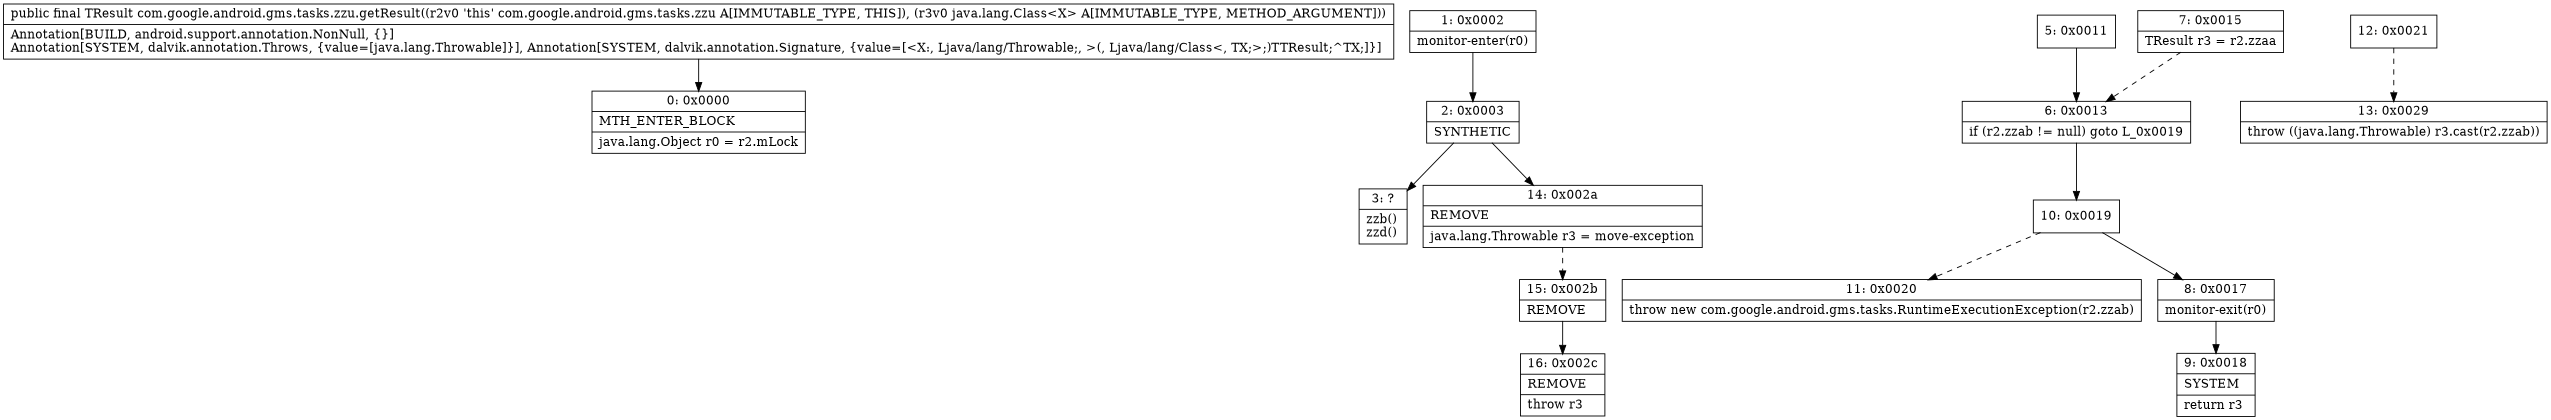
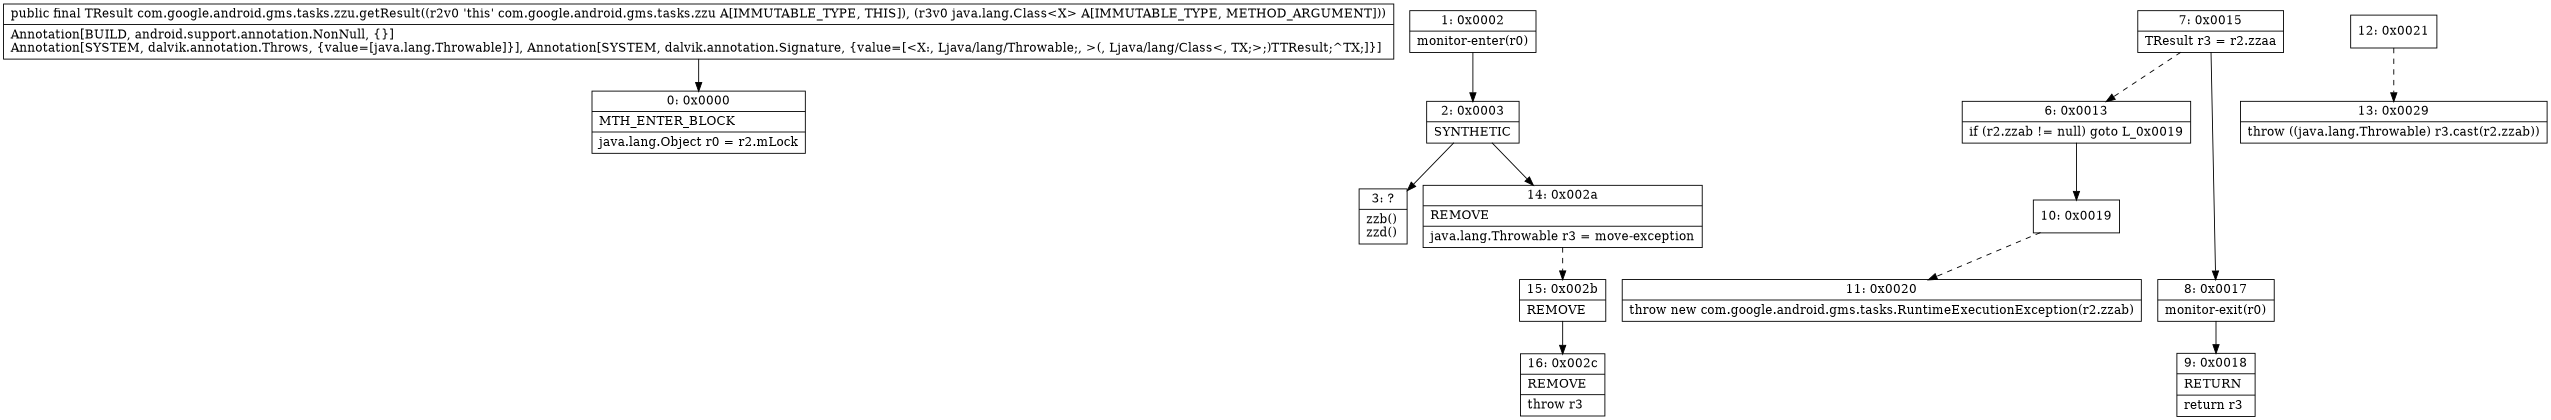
node "5: 0x0011": removed
edge "10: 0x0019" -> "8: 0x0017": now "7: 0x0015" -> "8: 0x0017"
node "9: 0x0018": text "SYSTEM" -> "RETURN"
